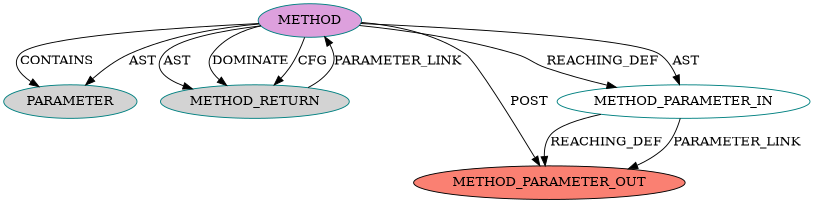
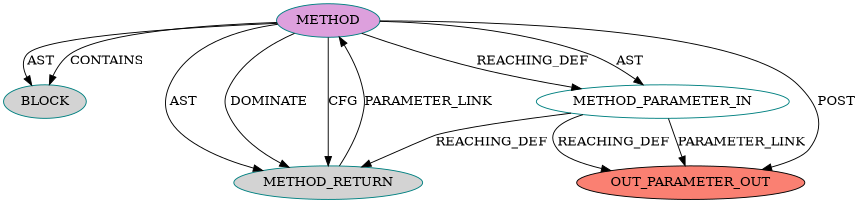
node "PARAMETER": label "PARAMETER" -> "BLOCK"
edge "METHOD_PARAMETER_IN" -> "METHOD_RETURN": added, label "REACHING_DEF"
node "METHOD_PARAMETER_OUT": label "METHOD_PARAMETER_OUT" -> "OUT_PARAMETER_OUT"
